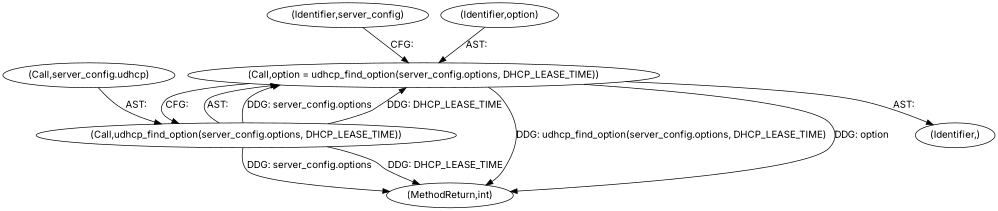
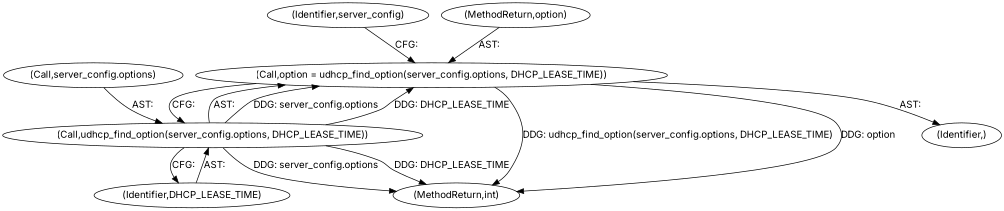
node "(Identifier,option)": label "(Identifier,option)" -> "(MethodReturn,option)"
node "(Call,server_config.udhcp)": label "(Call,server_config.udhcp)" -> "(Call,server_config.options)"
node "(Identifier,DHCP_LEASE_TIME)": added
